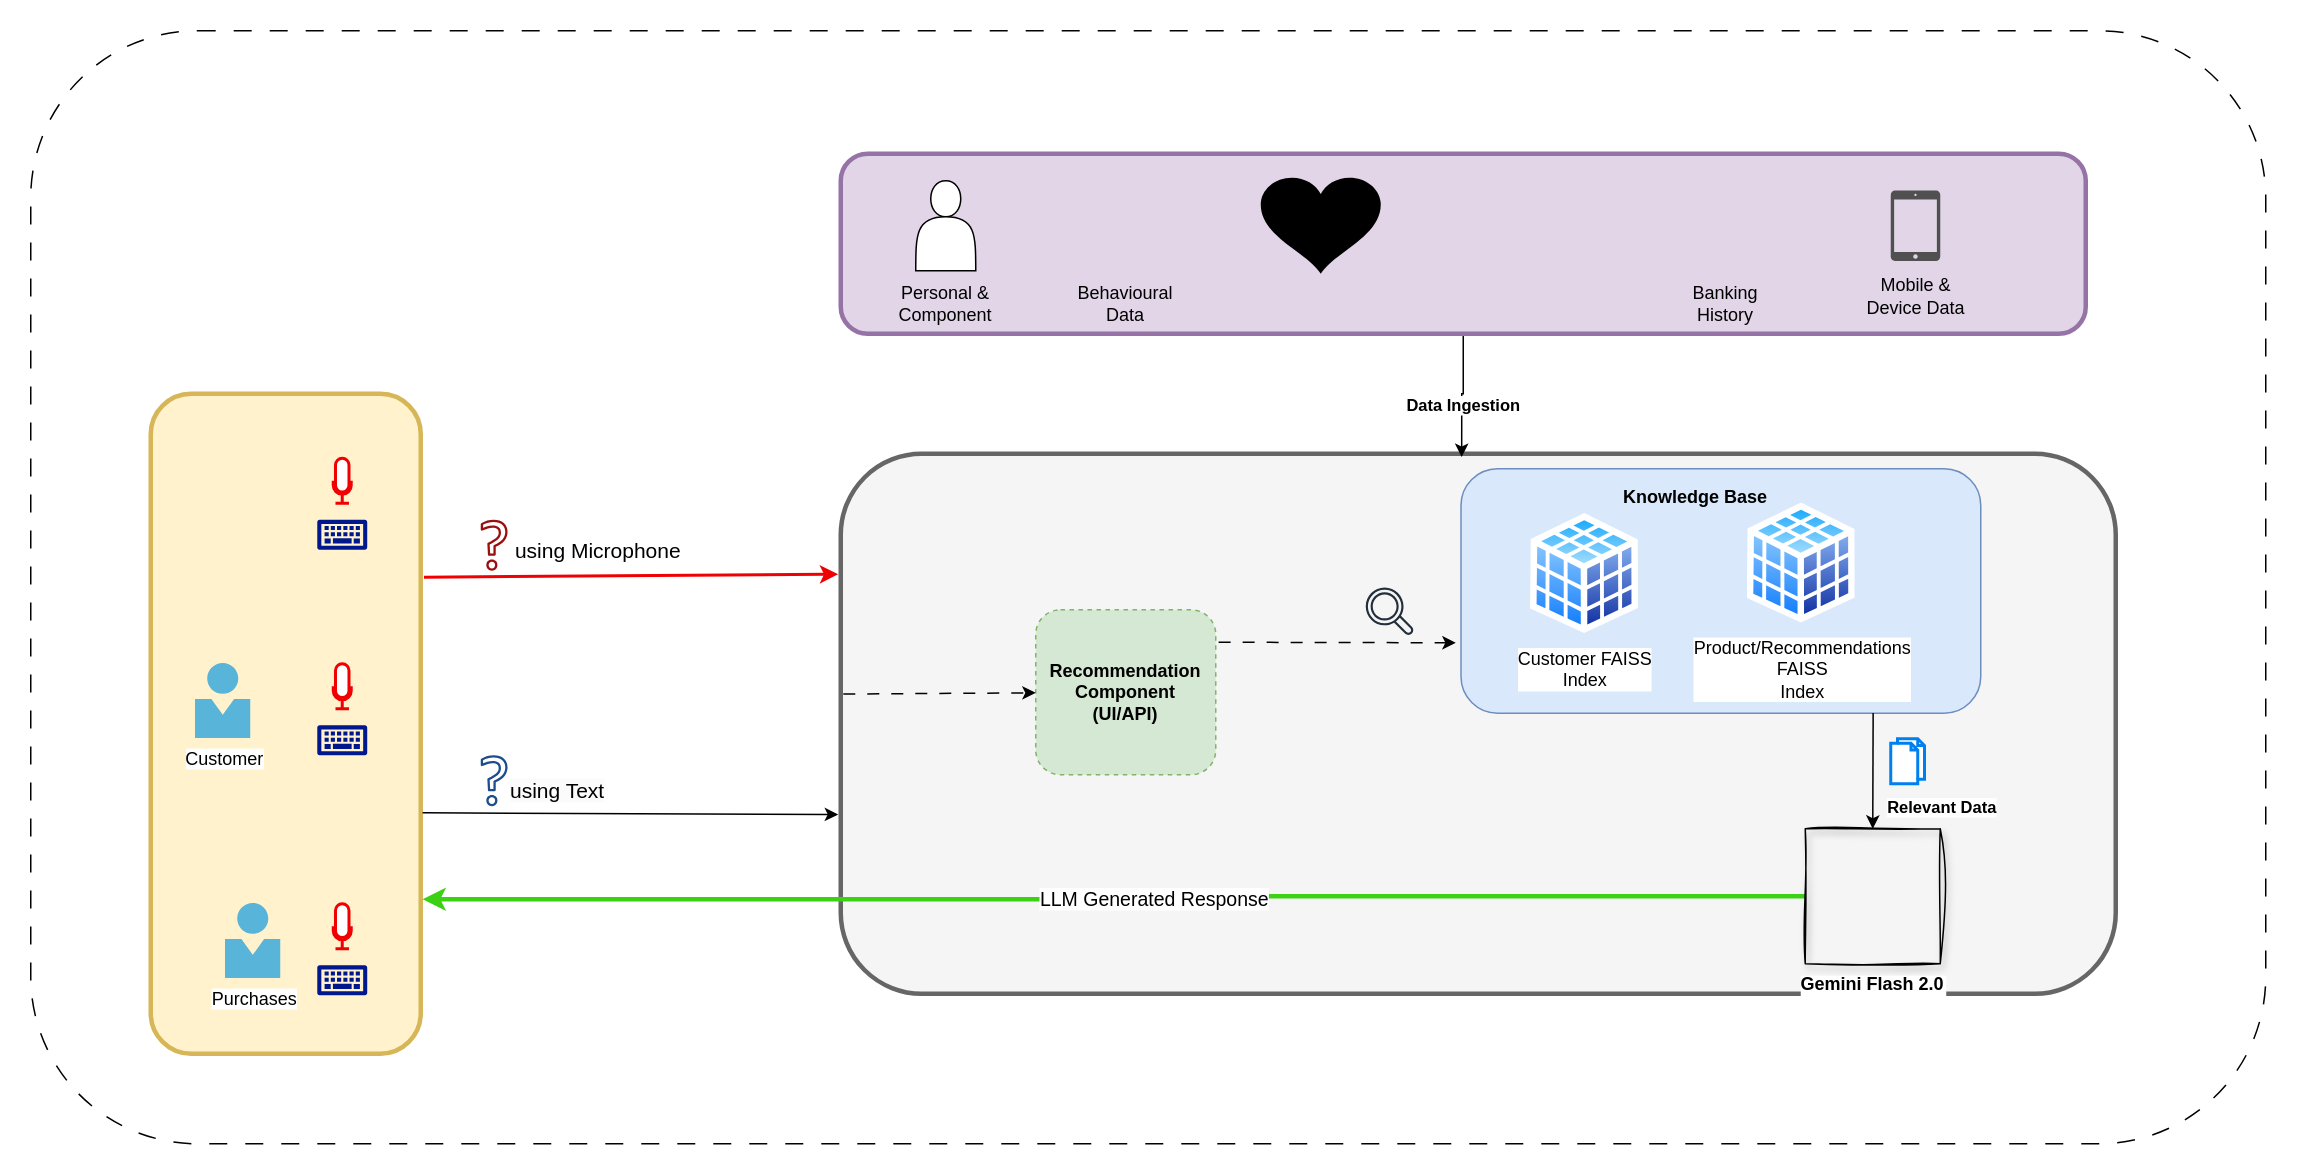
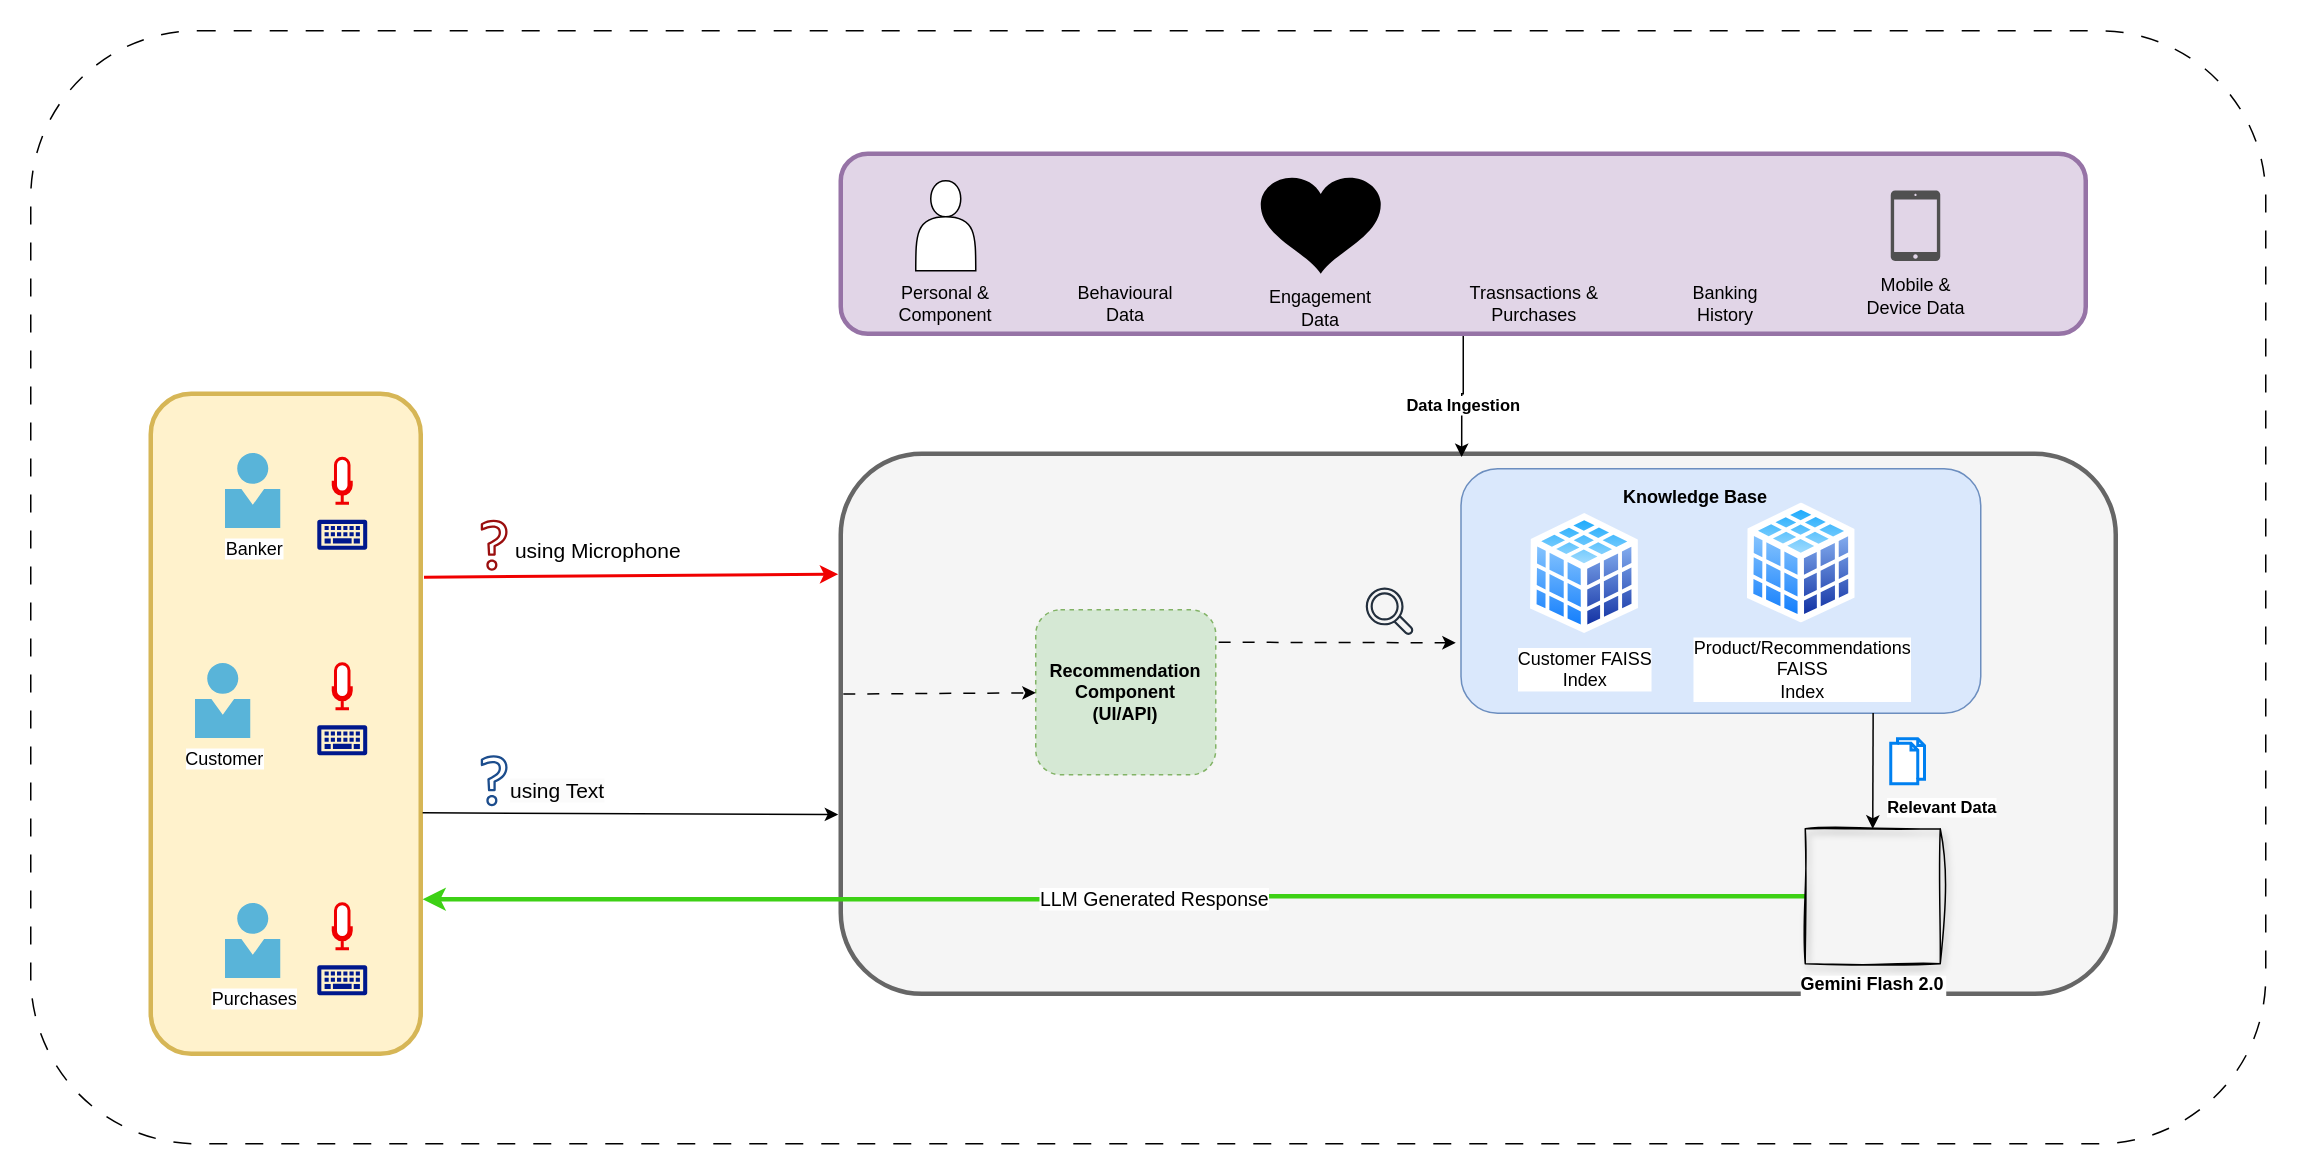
node "Trasnsactions & Purchases": added
node "Engagement Data": added
node "Banker": added
